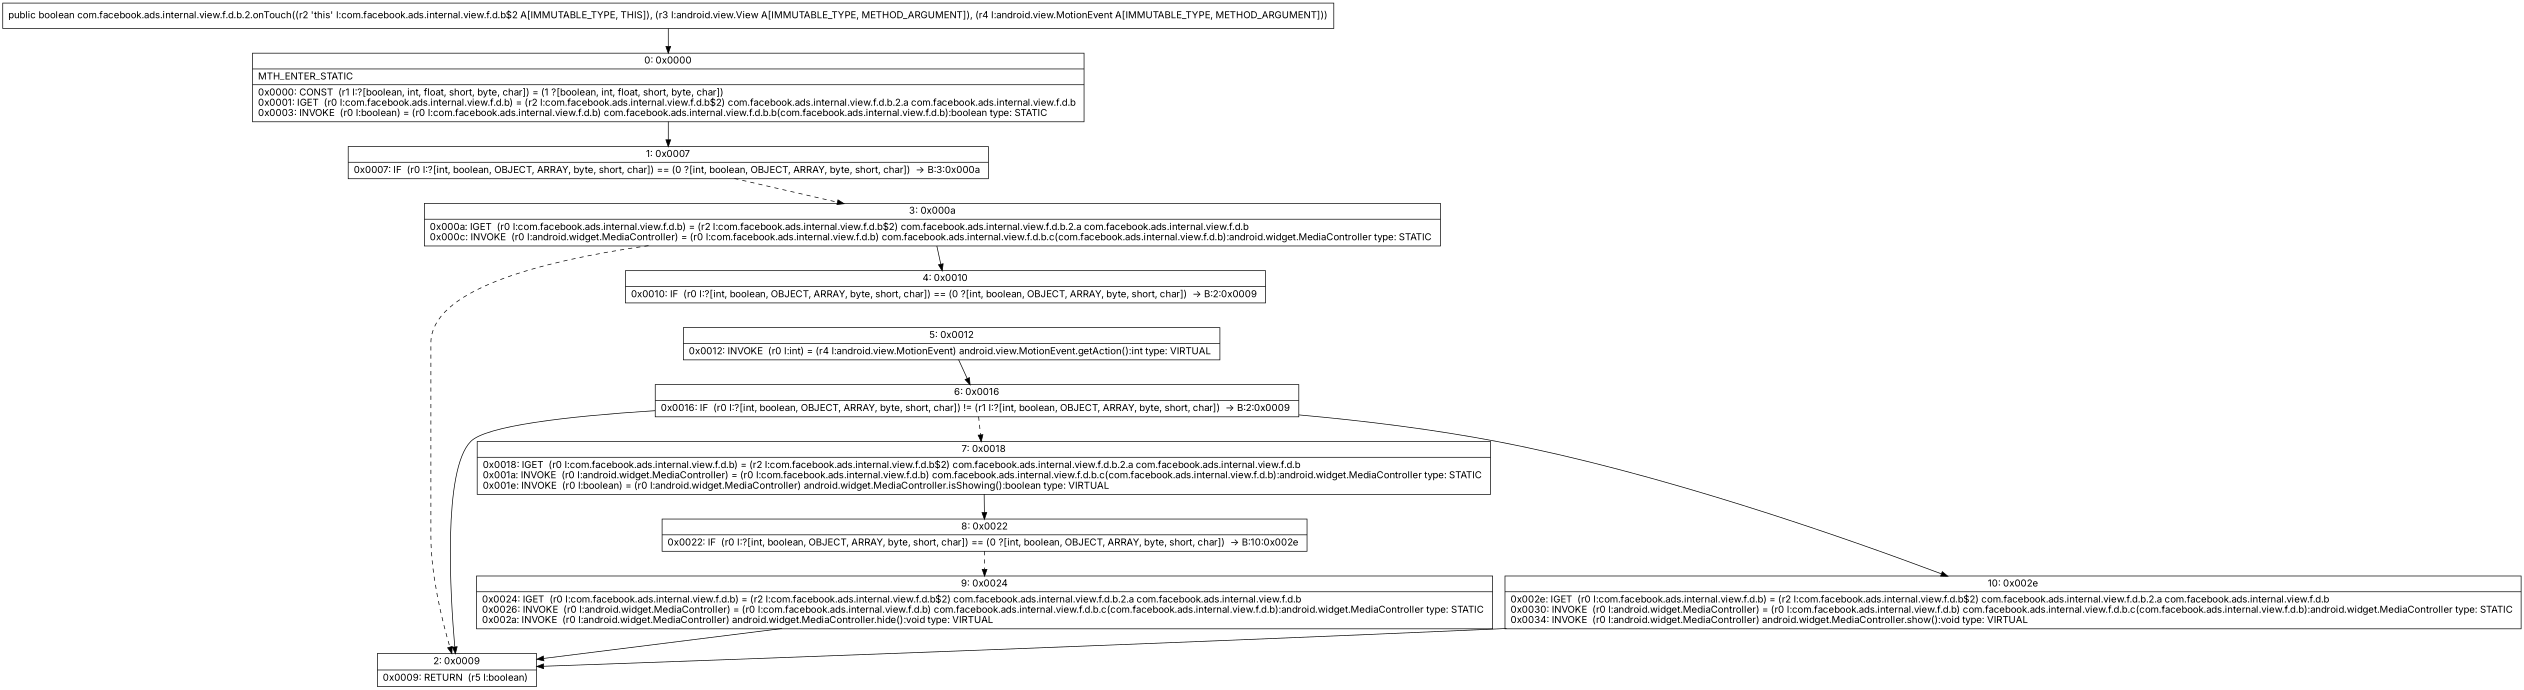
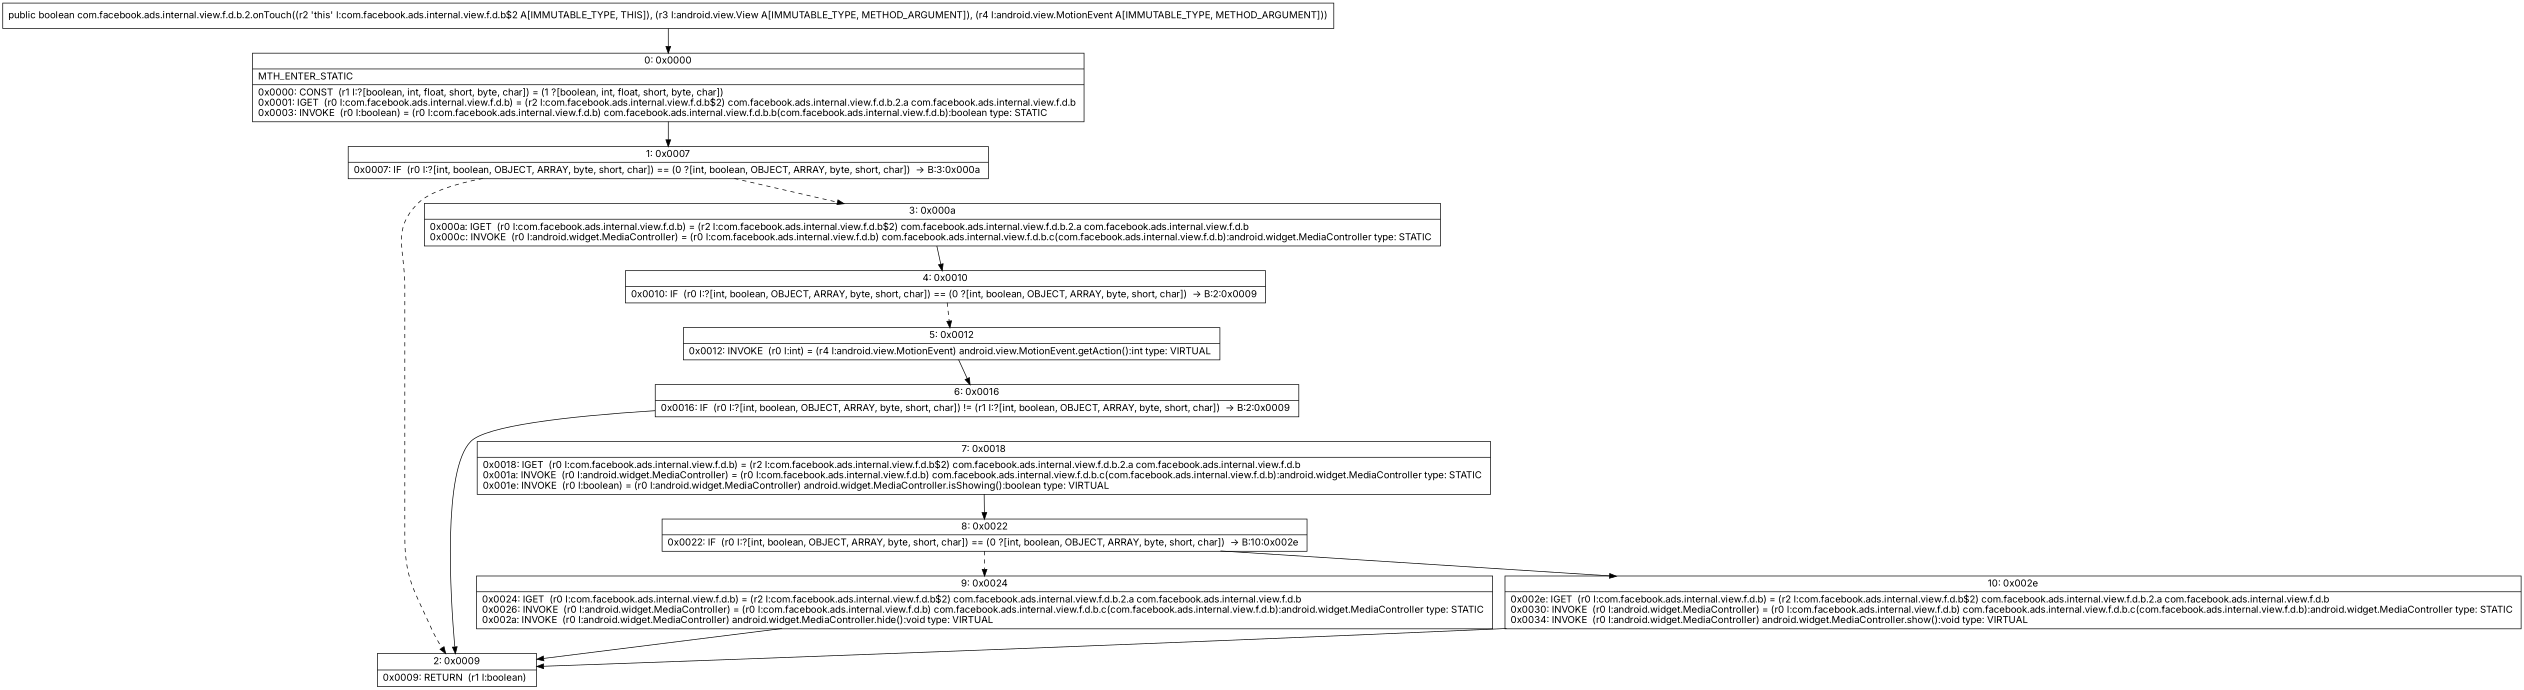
edge "4: 0x0010" -> "5: 0x0012": added
edge "3: 0x000a" -> "2: 0x0009": now "1: 0x0007" -> "2: 0x0009"
edge "6: 0x0016" -> "7: 0x0018": removed
edge "6: 0x0016" -> "10: 0x002e": now "8: 0x0022" -> "10: 0x002e"
node "2: 0x0009": text "0x0009: RETURN  (r5 I:boolean)" -> "0x0009: RETURN  (r1 I:boolean)"
